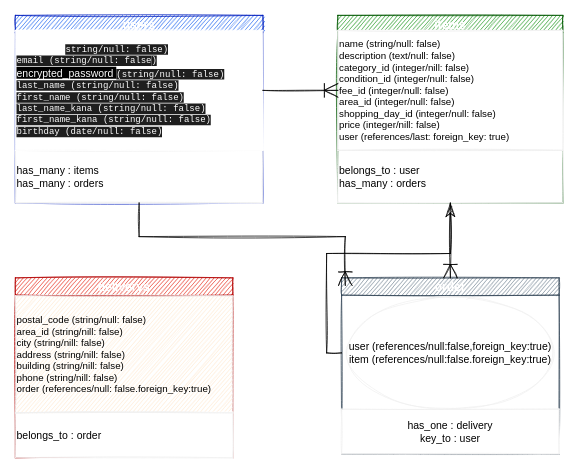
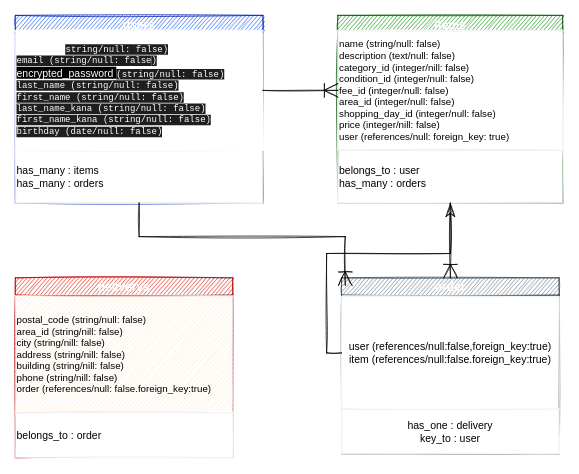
node "name (string/null: false)description (text/null: false)category_id (integer/nill: false)condition_id (integer/null: false)fee_id (integer/null: false)area_id (integer/null: false)shopping_day_id (integer/null: false)price (integer/nill: false) user (references/last: foreign_key: true)": label "name (string/null: false)description (text/null: false)category_id (integer/nill: false)condition_id (integer/null: false)fee_id (integer/null: false)area_id (integer/null: false)shopping_day_id (integer/null: false)price (integer/nill: false) user (references/last: foreign_key: true)" -> "name (string/null: false)description (text/null: false)category_id (integer/nill: false)condition_id (integer/null: false)fee_id (integer/null: false)area_id (integer/null: false)shopping_day_id (integer/null: false)price (integer/nill: false) user (references/null: foreign_key: true)"
node "user (references/null:false,foreign_key:true)item (references/null:false.foreign_key:true)": shape ellipse -> rectangle
